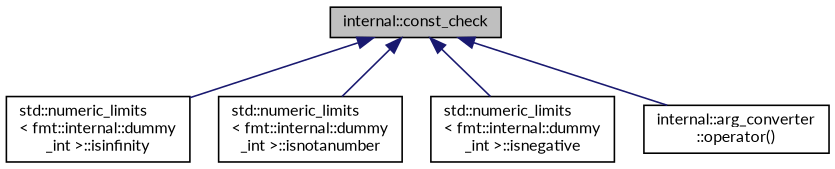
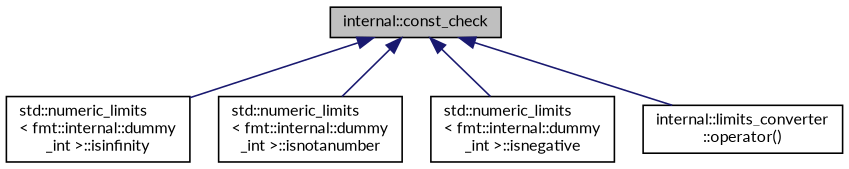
node "internal::arg_converter ::operator()": label "internal::arg_converter ::operator()" -> "internal::limits_converter ::operator()"
